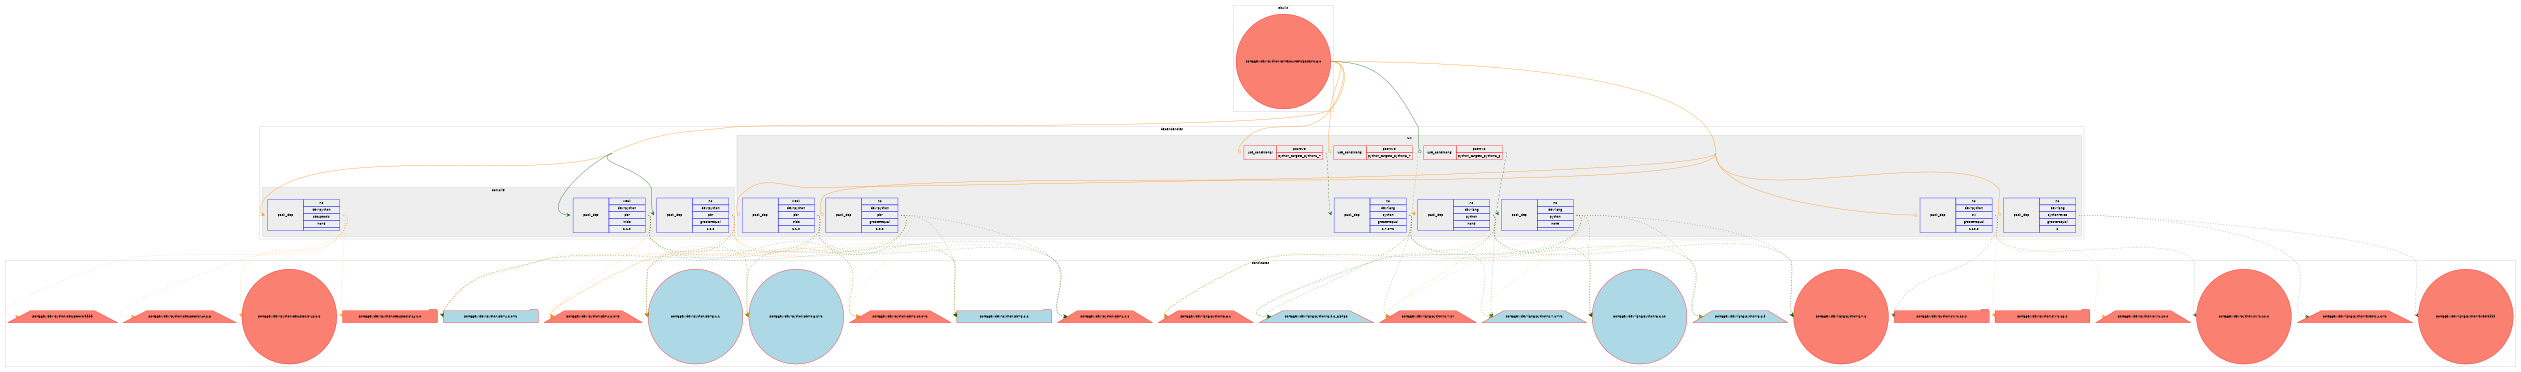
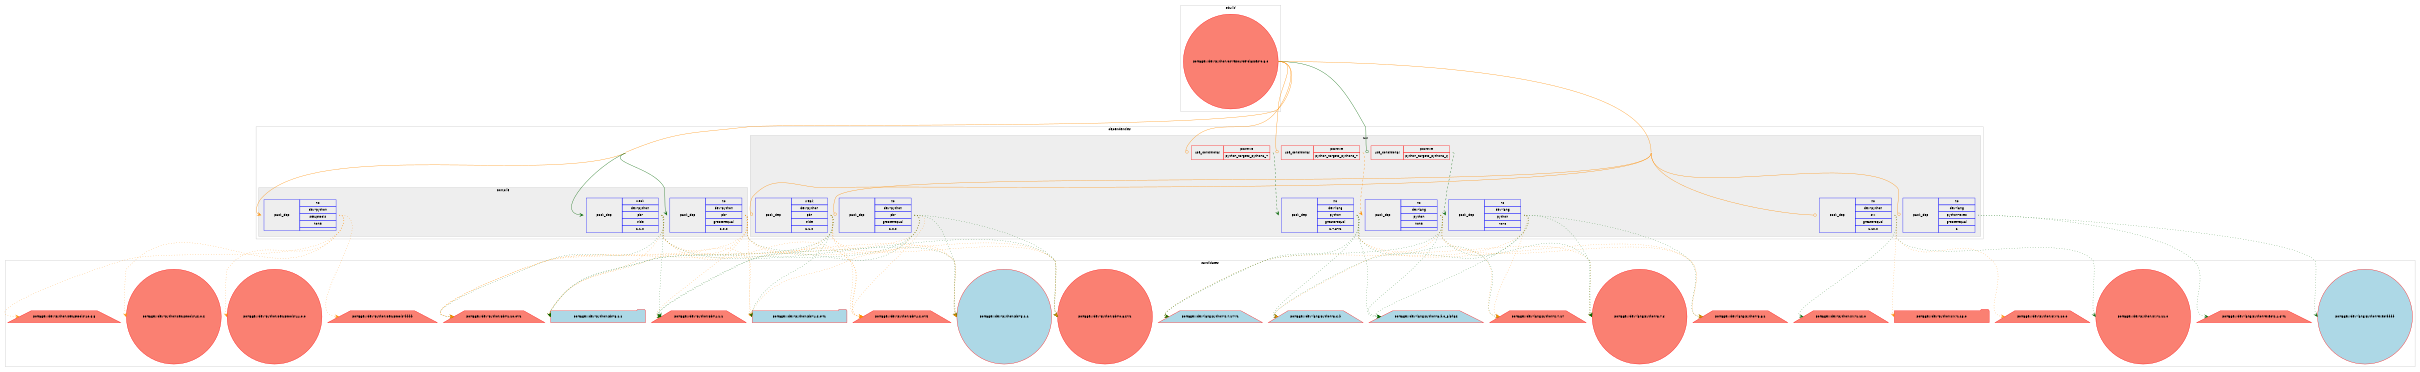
node "portage://dev-python/setuptools-44.0.0": shape folder -> circle
node "portage://dev-python/pbr-0.8.2-r1": fillcolor lightblue -> salmon
node "portage://dev-lang/python-3.6.10": removed
node "portage://dev-python/six-1.12.0": shape folder -> trapezium
node "portage://dev-lang/python-exec-9999": fillcolor salmon -> lightblue
